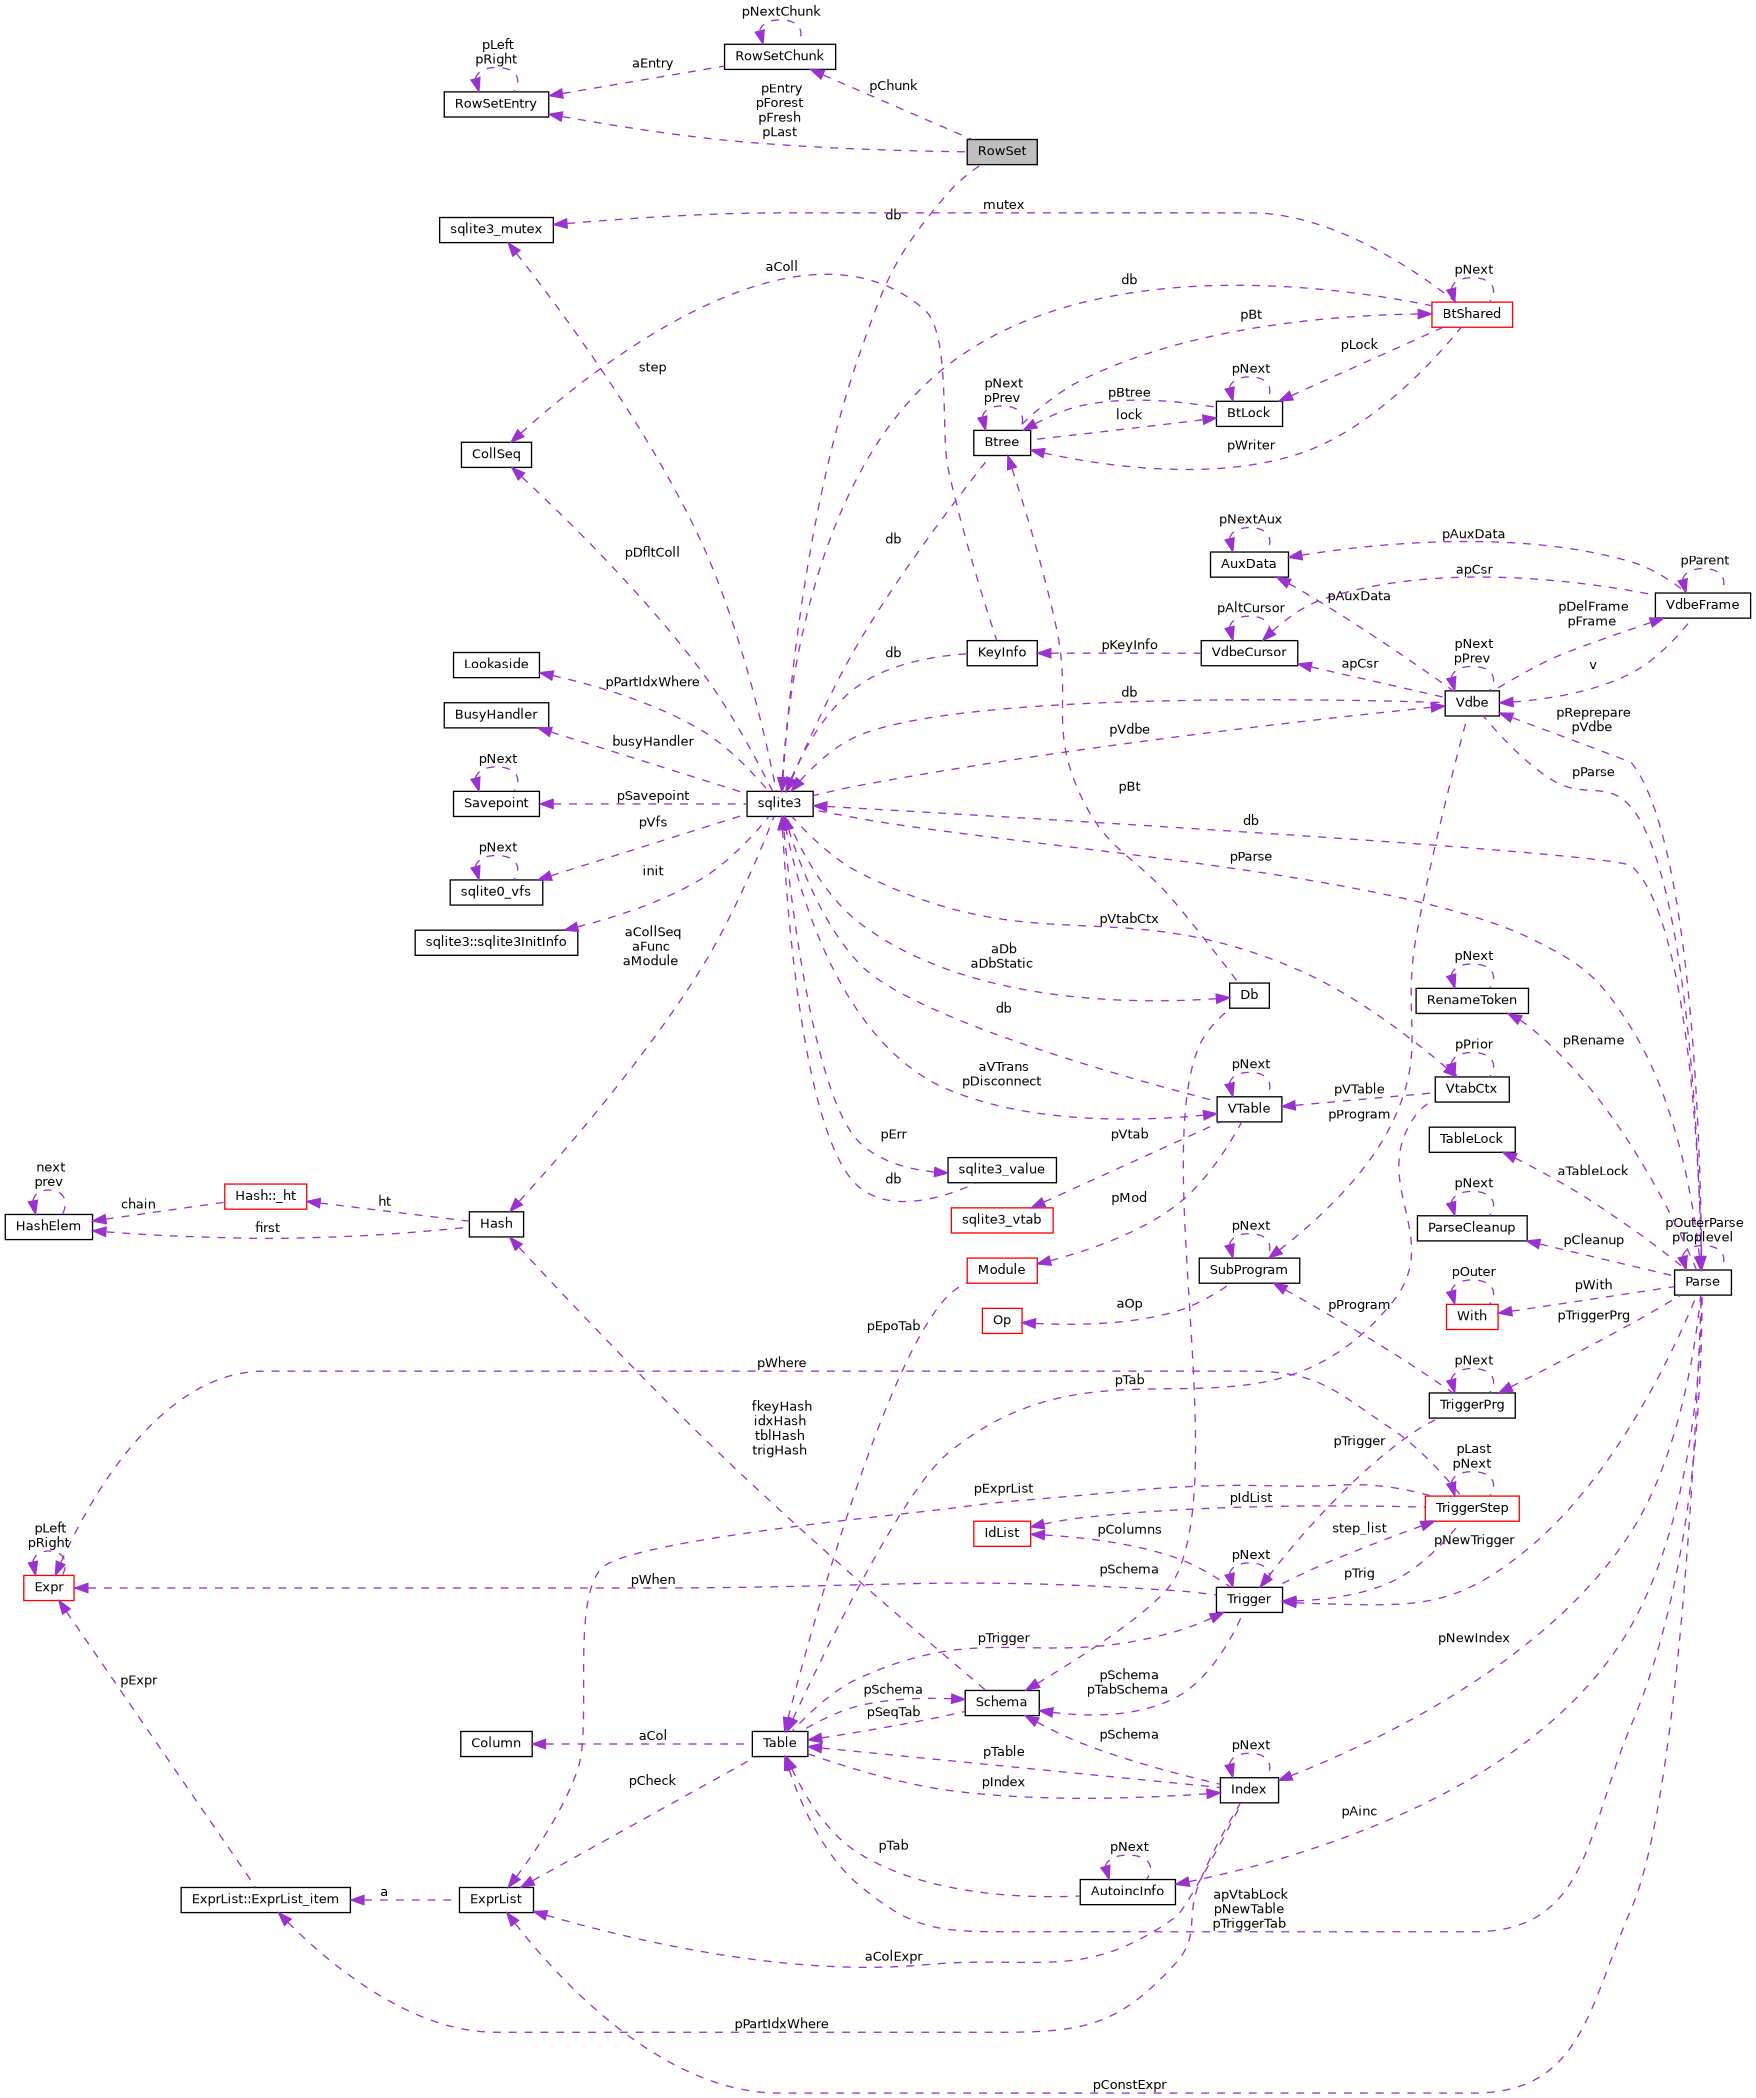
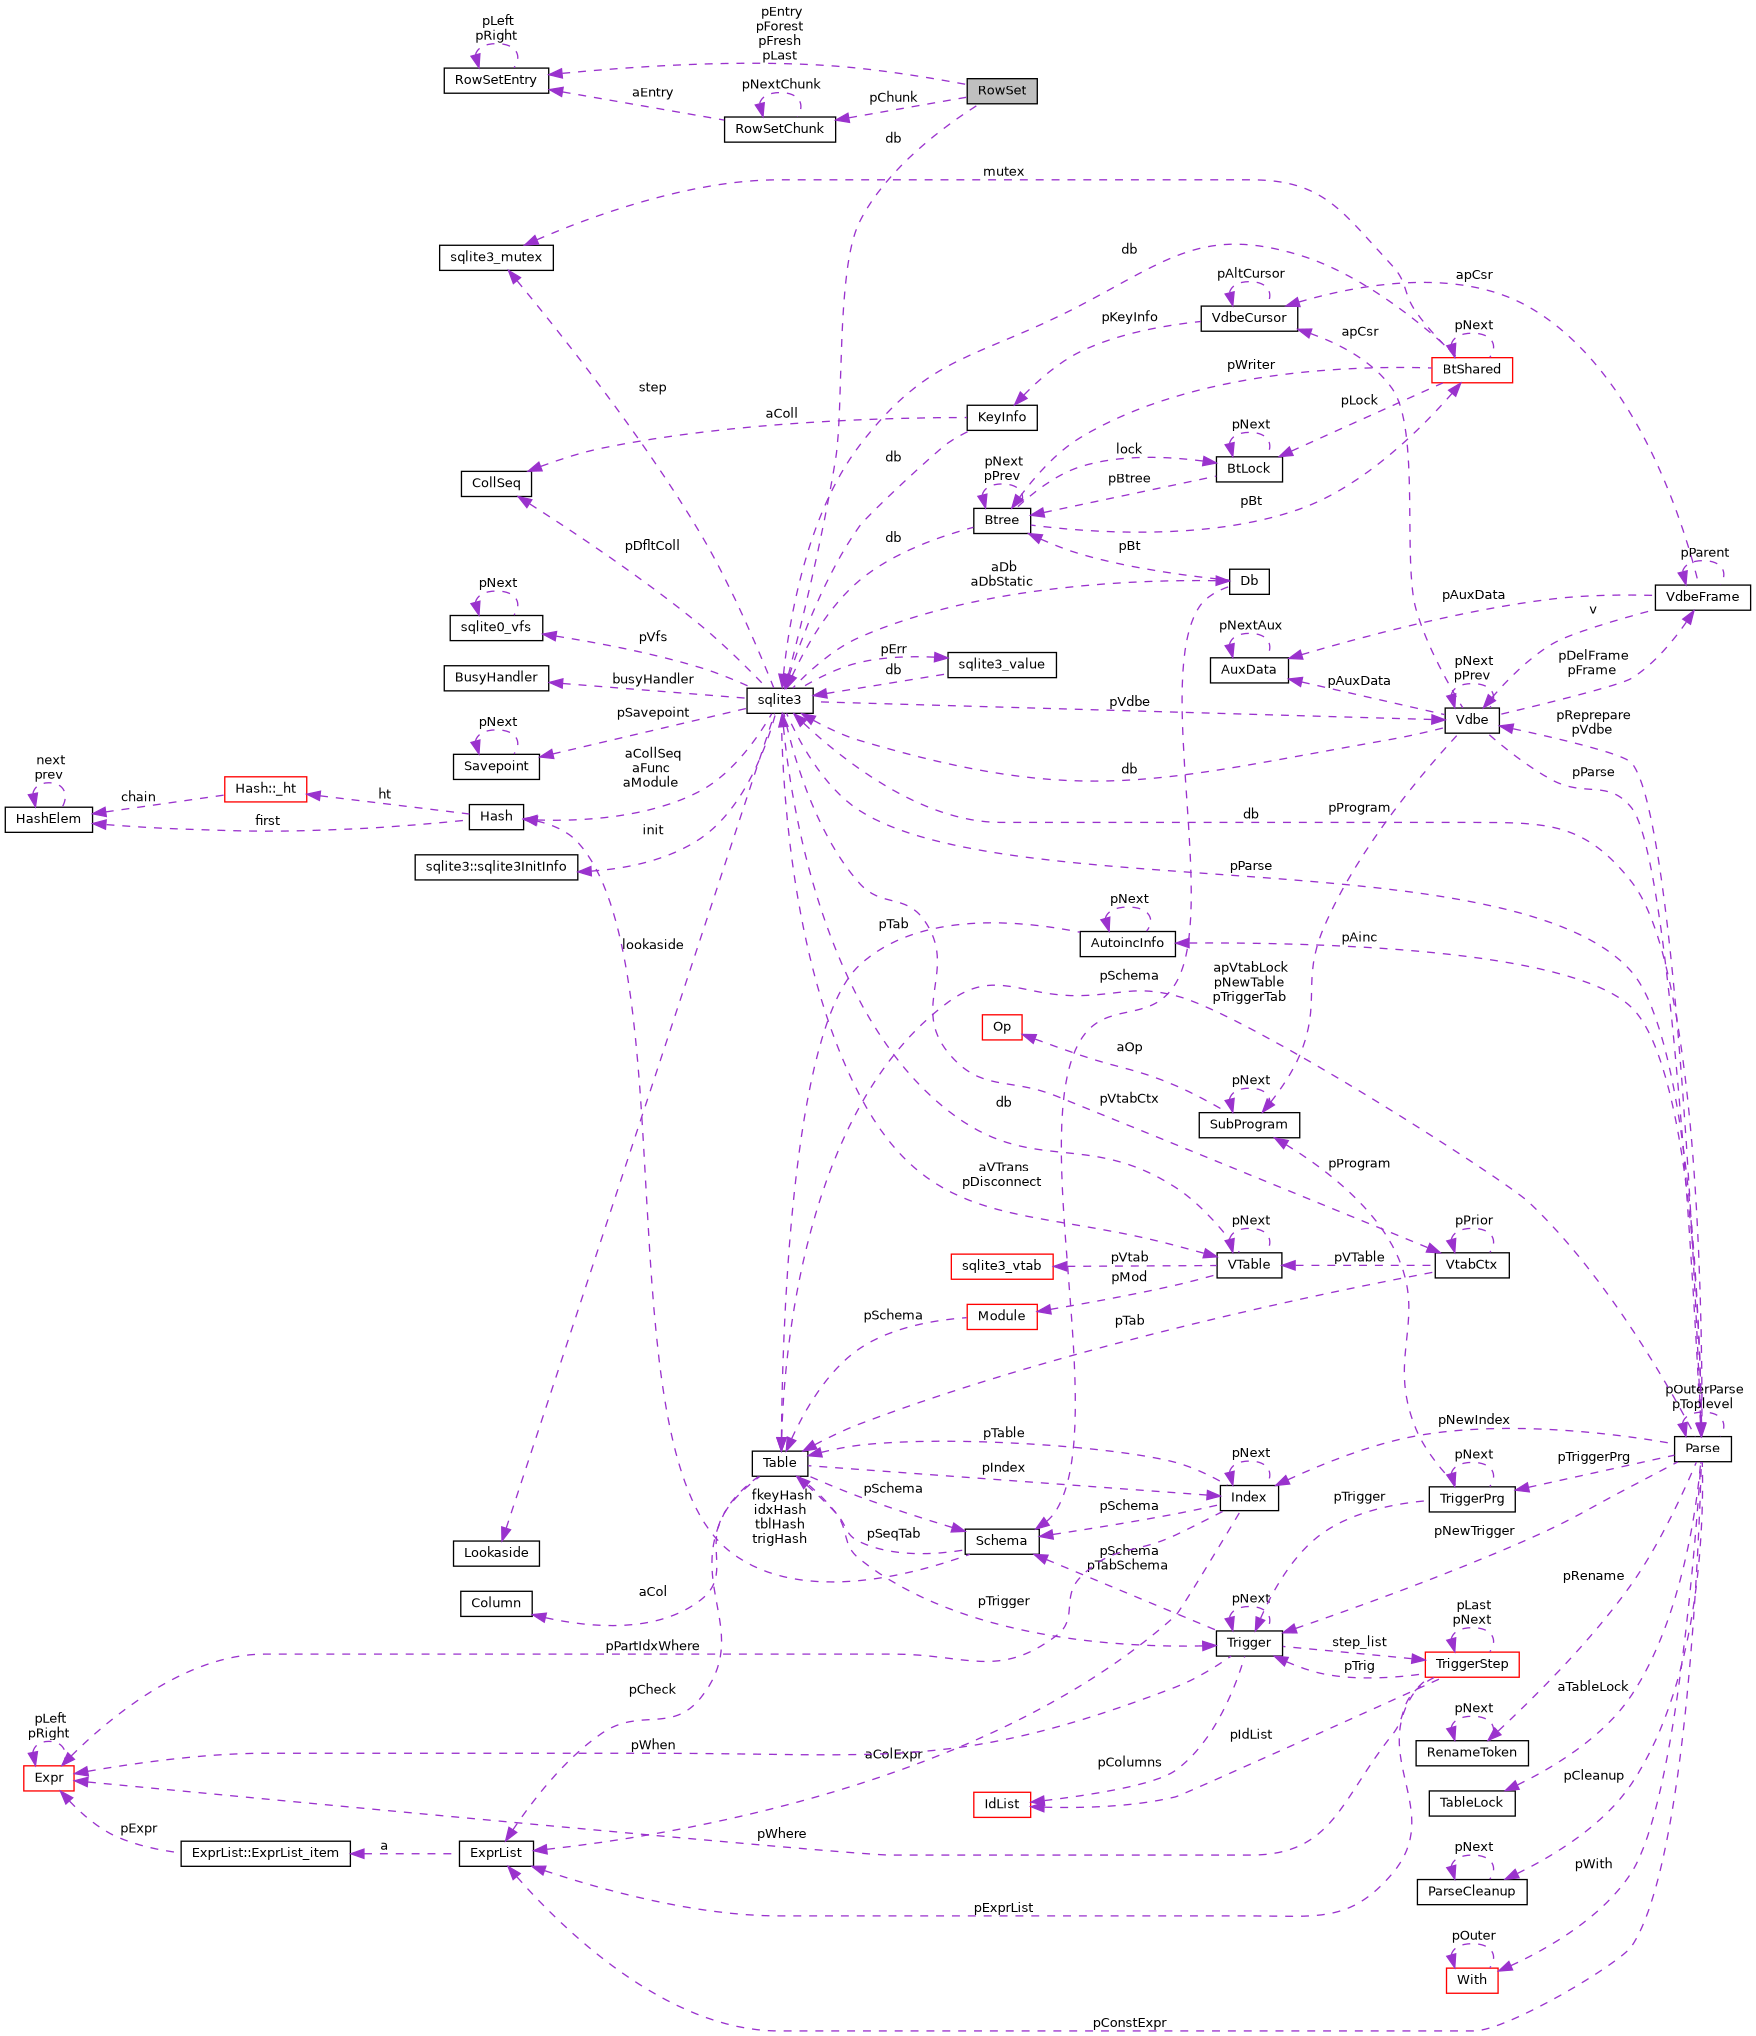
edge "sqlite3" -> "Lookaside": label " pPartIdxWhere" -> " lookaside"
edge "Module" -> "Table": label " pEpoTab" -> " pSchema"
edge "Index" -> "ExprList::ExprList_item": now "Index" -> "Expr"
